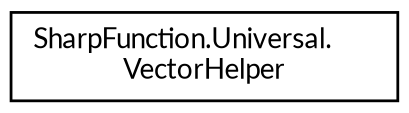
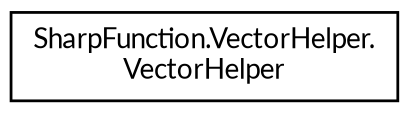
node "SharpFunction.Universal. VectorHelper": label "SharpFunction.Universal. VectorHelper" -> "SharpFunction.VectorHelper. VectorHelper"
